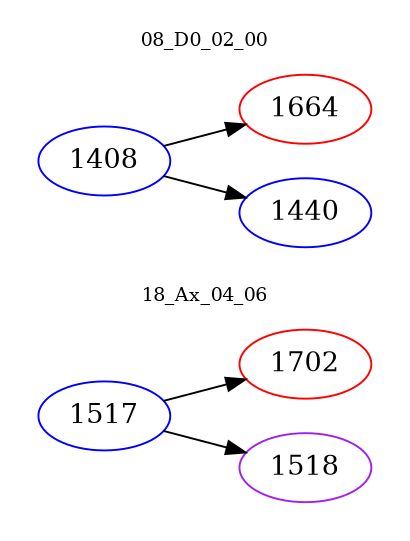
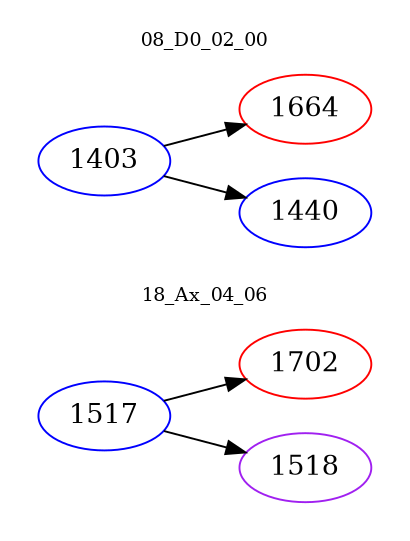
node "1408": label "1408" -> "1403"
